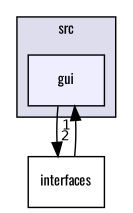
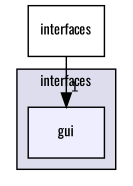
cluster "src": label "src" -> "interfaces"
edge "gui" -> "interfaces": removed
